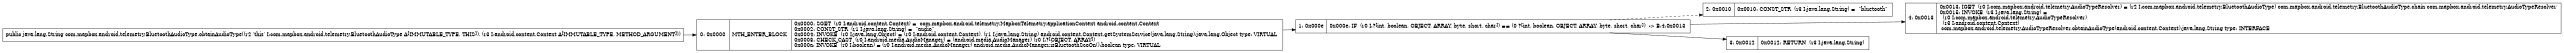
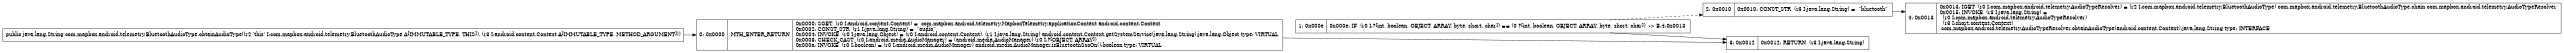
edge "1: 0x000e" -> "4: 0x0013": now "2: 0x0010" -> "4: 0x0013"
node "4: 0x0013": text "(r3 I:android.content.Context)" -> "(r3 I:short.content.Context)"
edge "0: 0x0000" -> "1: 0x000e": now "0: 0x0000" -> "3: 0x0012"
node "0: 0x0000": text "MTH_ENTER_BLOCK" -> "MTH_ENTER_RETURN"
